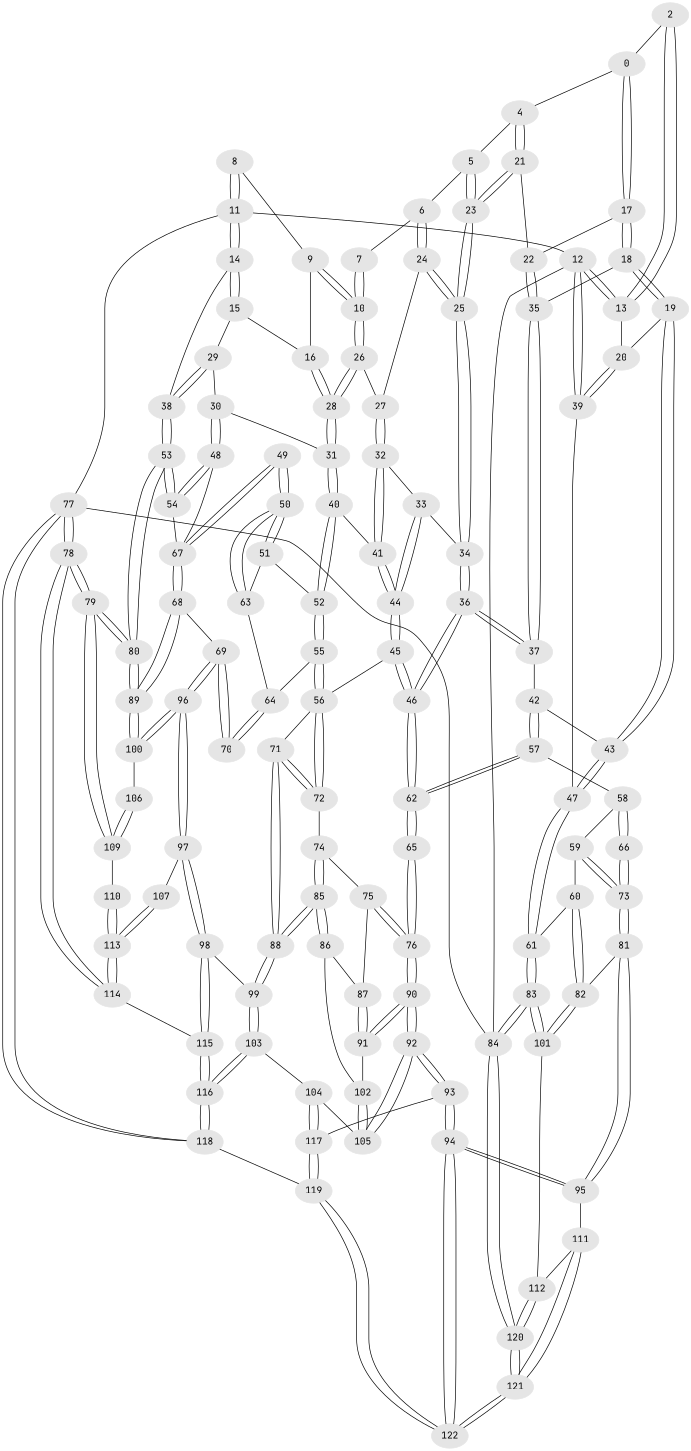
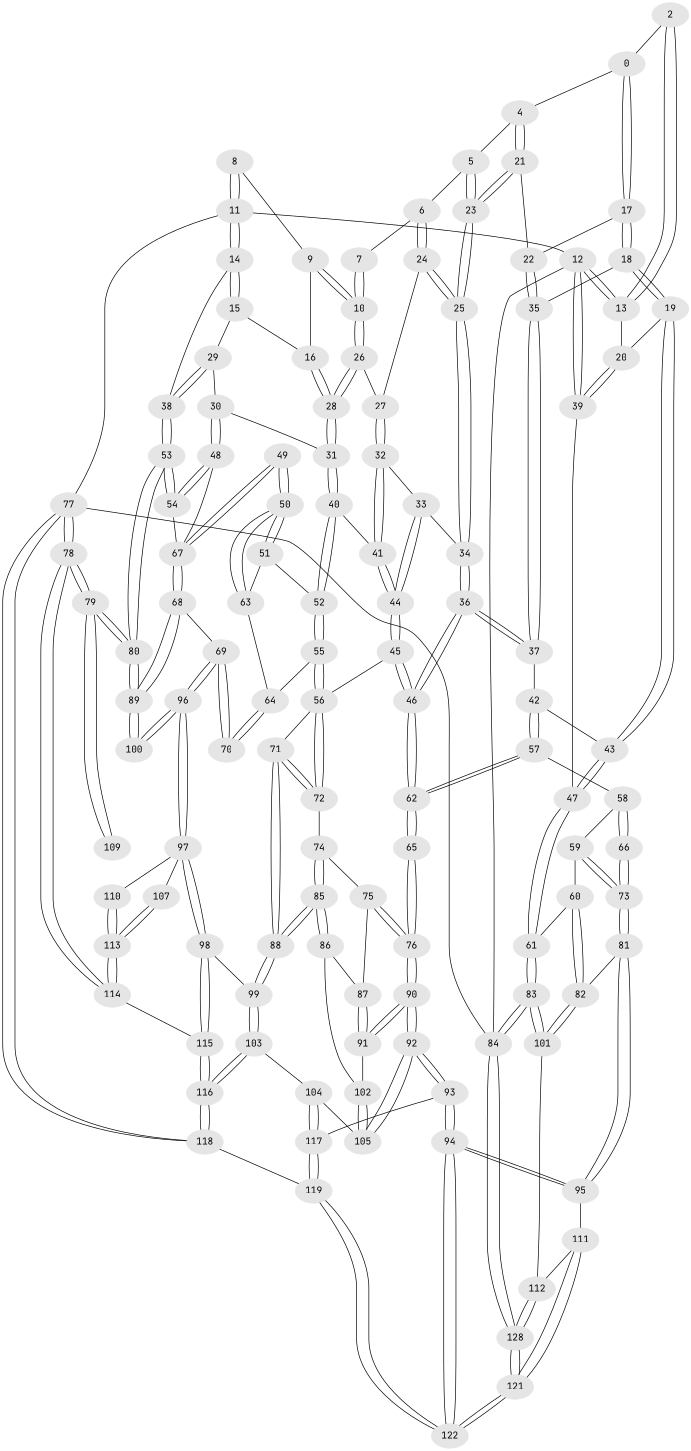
node "106": removed
edge "109" -- "110": now "97" -- "110"
node "120": label "120" -> "128"
